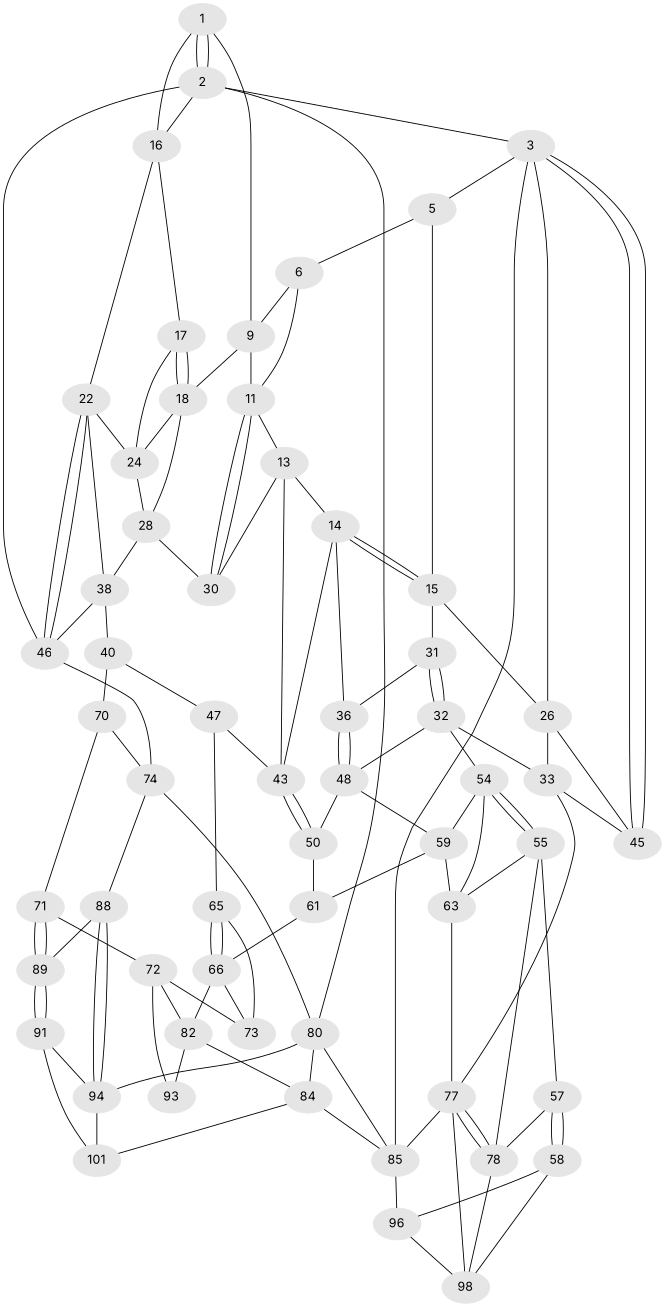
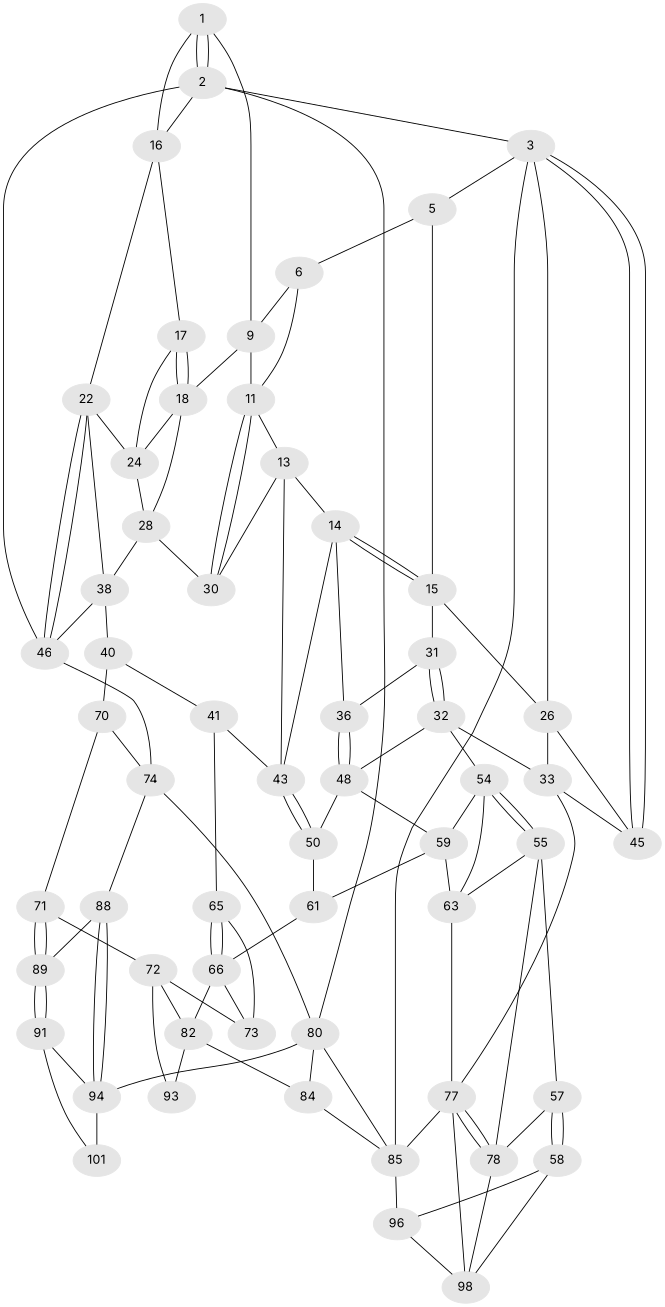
node "47": label "47" -> "41"
edge "84" -- "101": removed
